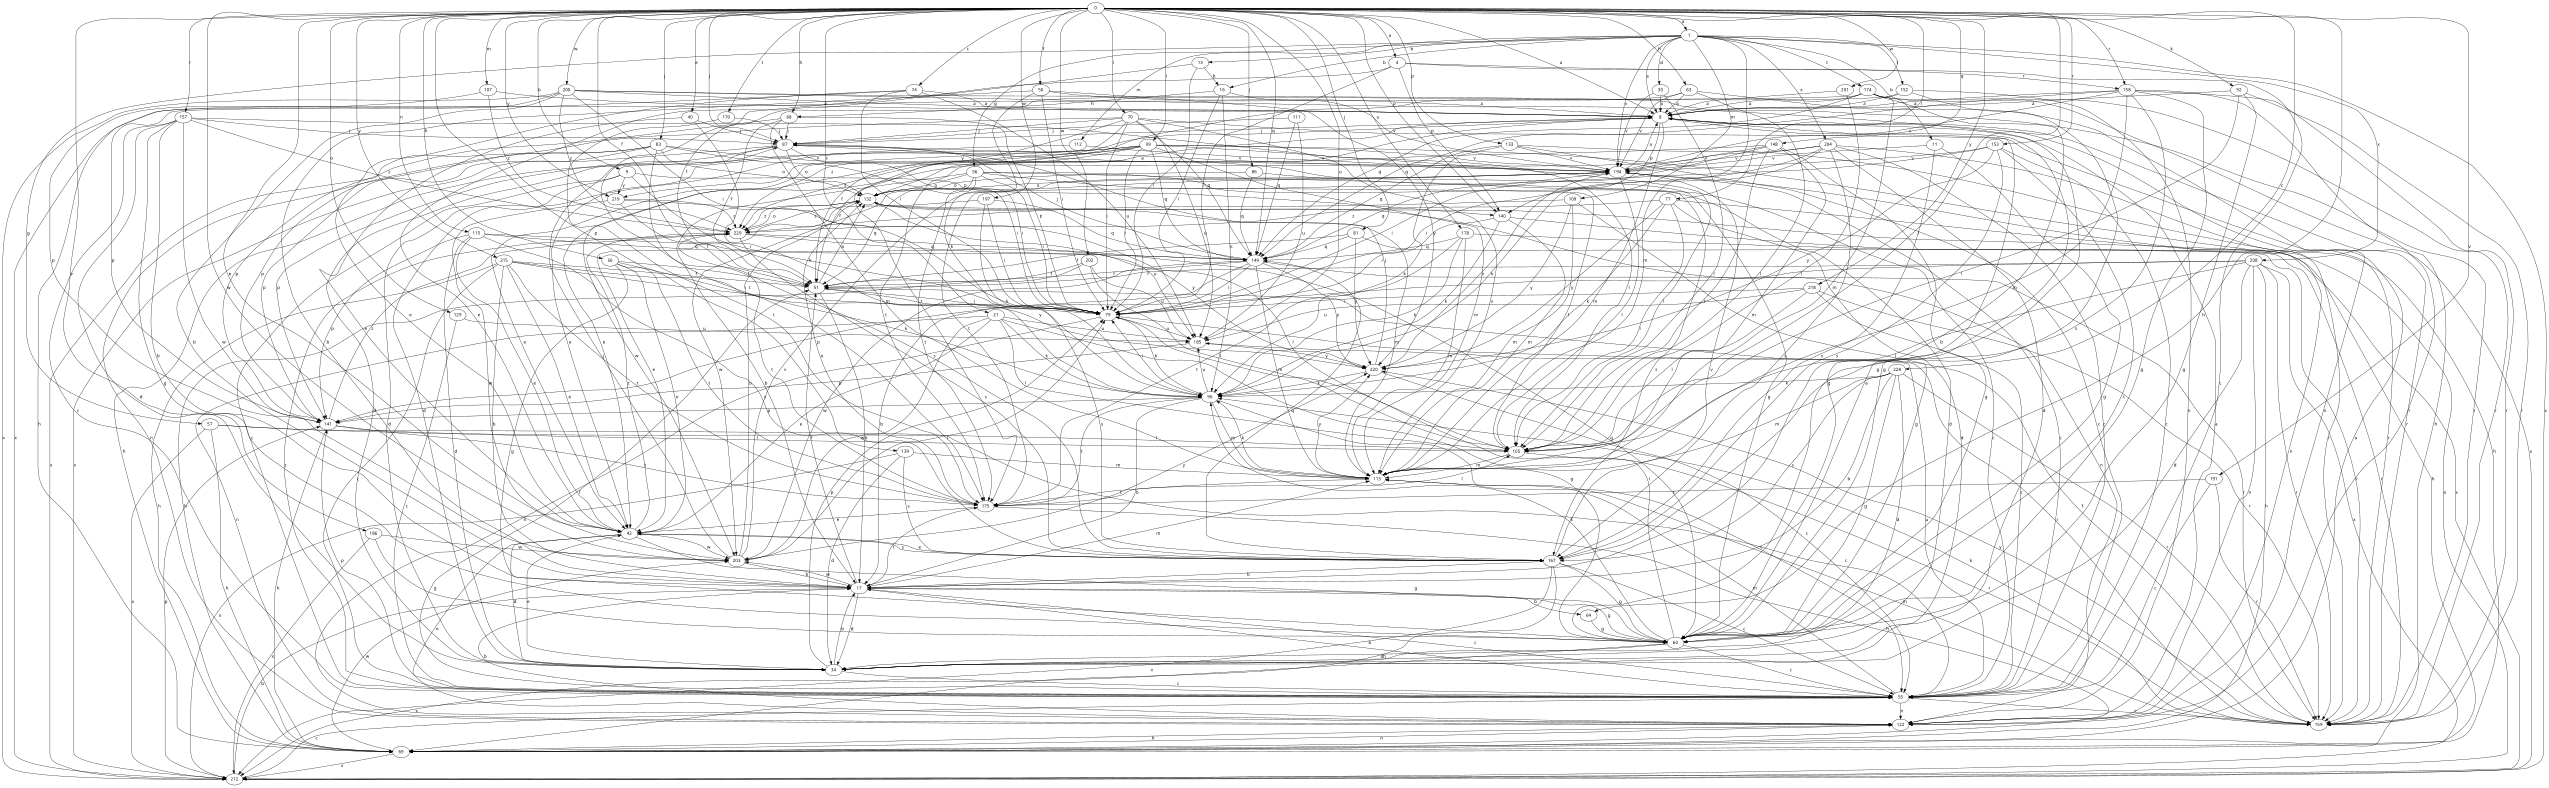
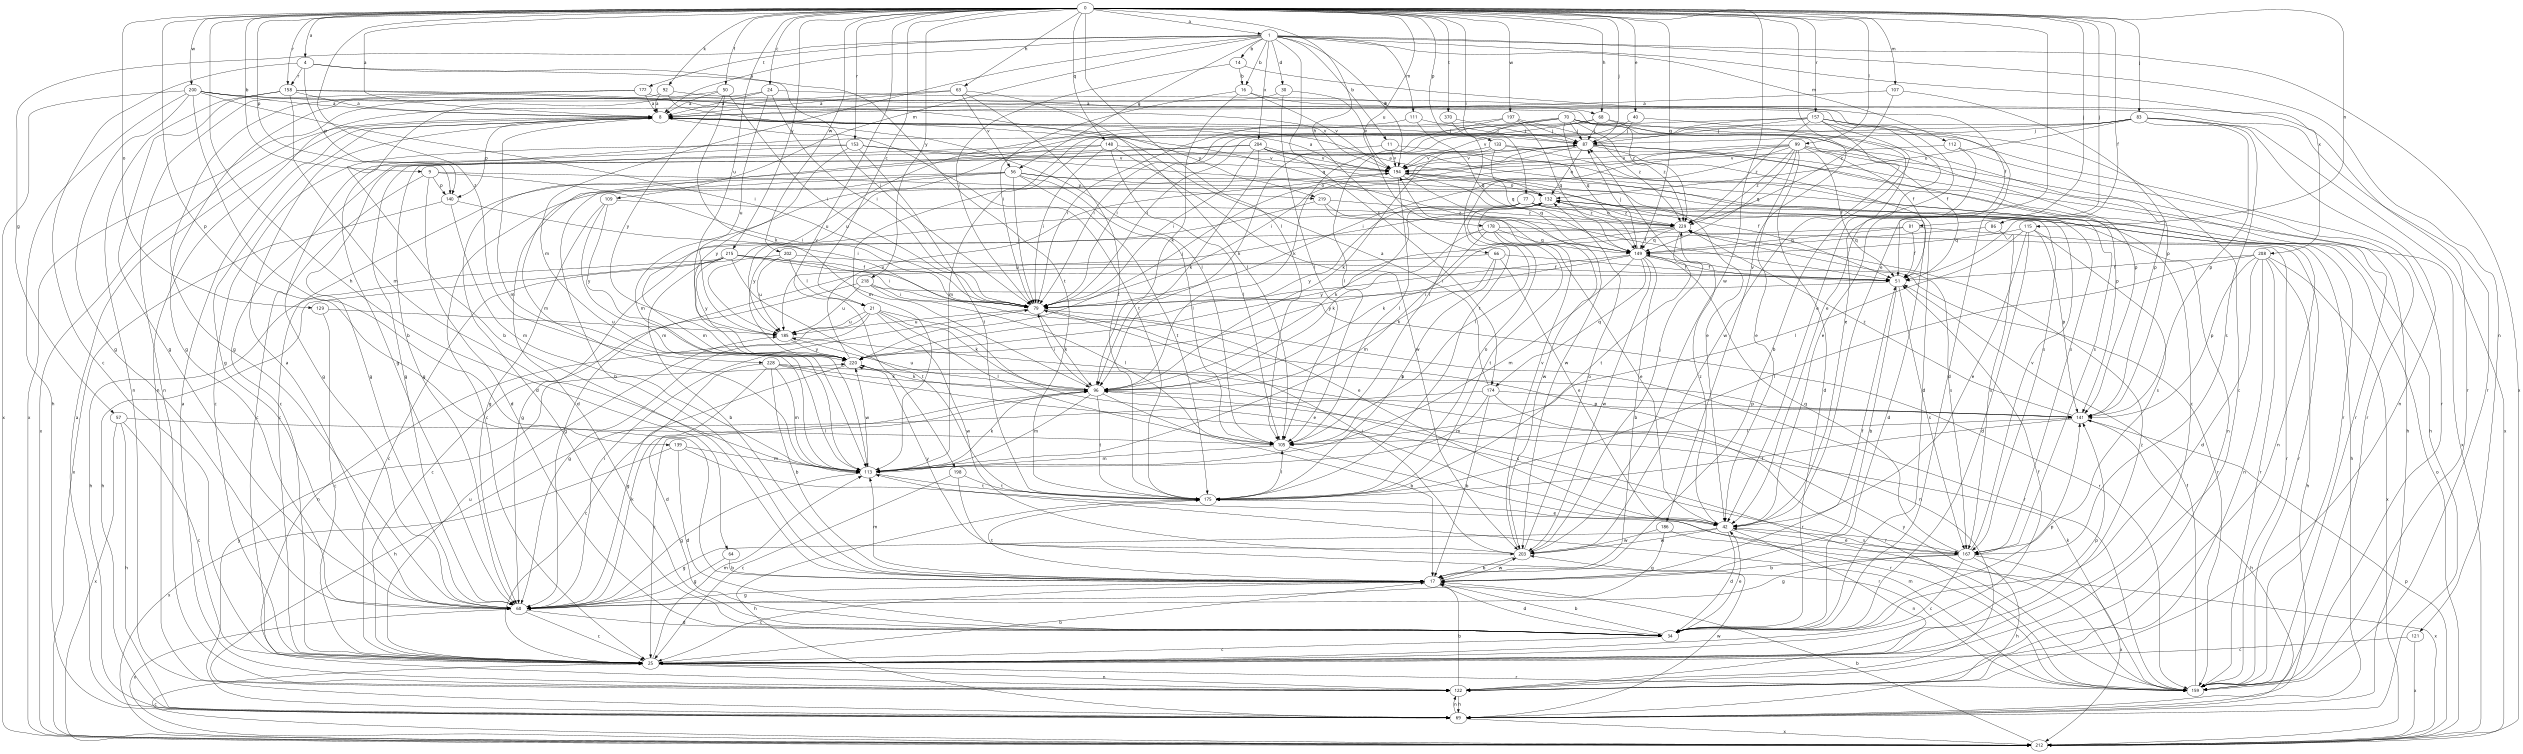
edge "0" -> "219": removed, label "y"
edge "1" -> "111": added, label "m"
edge "0" -> "70": removed, label "i"
node "13": label "13" -> "14"
node "201": removed
node "152": label "152" -> "172"
node "170": label "170" -> "370"
edge "63" -> "194": now "63" -> "56"
edge "174" -> "149": reversed
edge "197" -> "87": added, label "j"
edge "83" -> "87": added, label "j"
edge "86" -> "132": removed, label "o"
edge "56" -> "51": label "q" -> "f"
edge "51" -> "132": removed, label "o"
edge "132" -> "42": now "178" -> "42"
edge "70" -> "113": label "v" -> "m"
edge "140" -> "96": now "229" -> "96"
edge "158" -> "159": now "112" -> "159"
edge "208" -> "105": now "208" -> "175"
edge "158" -> "167": removed, label "s"
edge "202" -> "105": now "202" -> "21"
edge "153" -> "60": label "t" -> "g"
edge "158" -> "122": label "r" -> "n"
edge "113" -> "220": label "y" -> "w"
edge "34" -> "79": now "34" -> "141"
node "191": label "191" -> "198"
edge "113" -> "60": added, label "g"
edge "17" -> "64": reversed
node "121": added
node "55": label "55" -> "25"
edge "69" -> "220": added, label "y"
